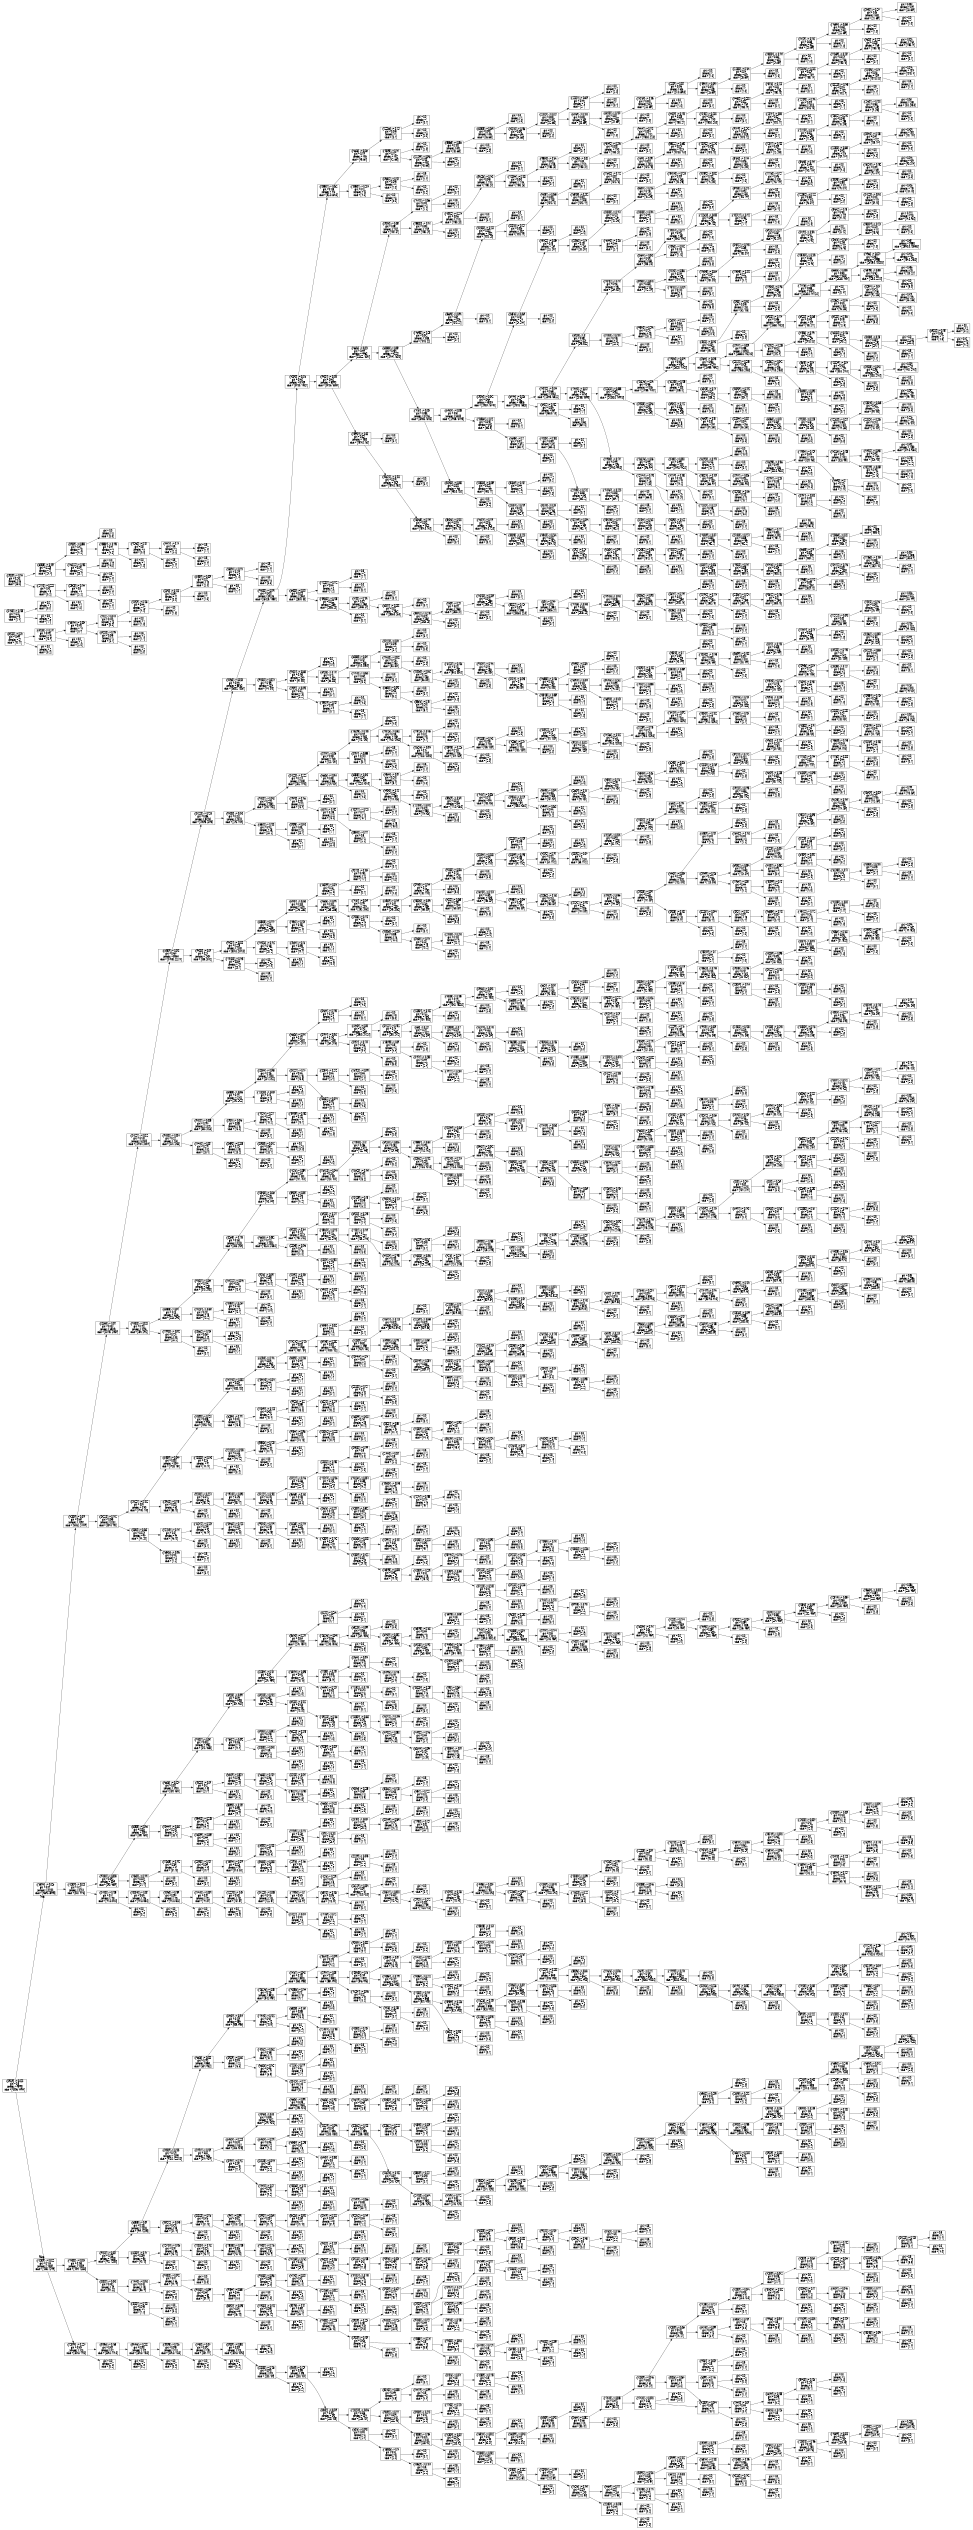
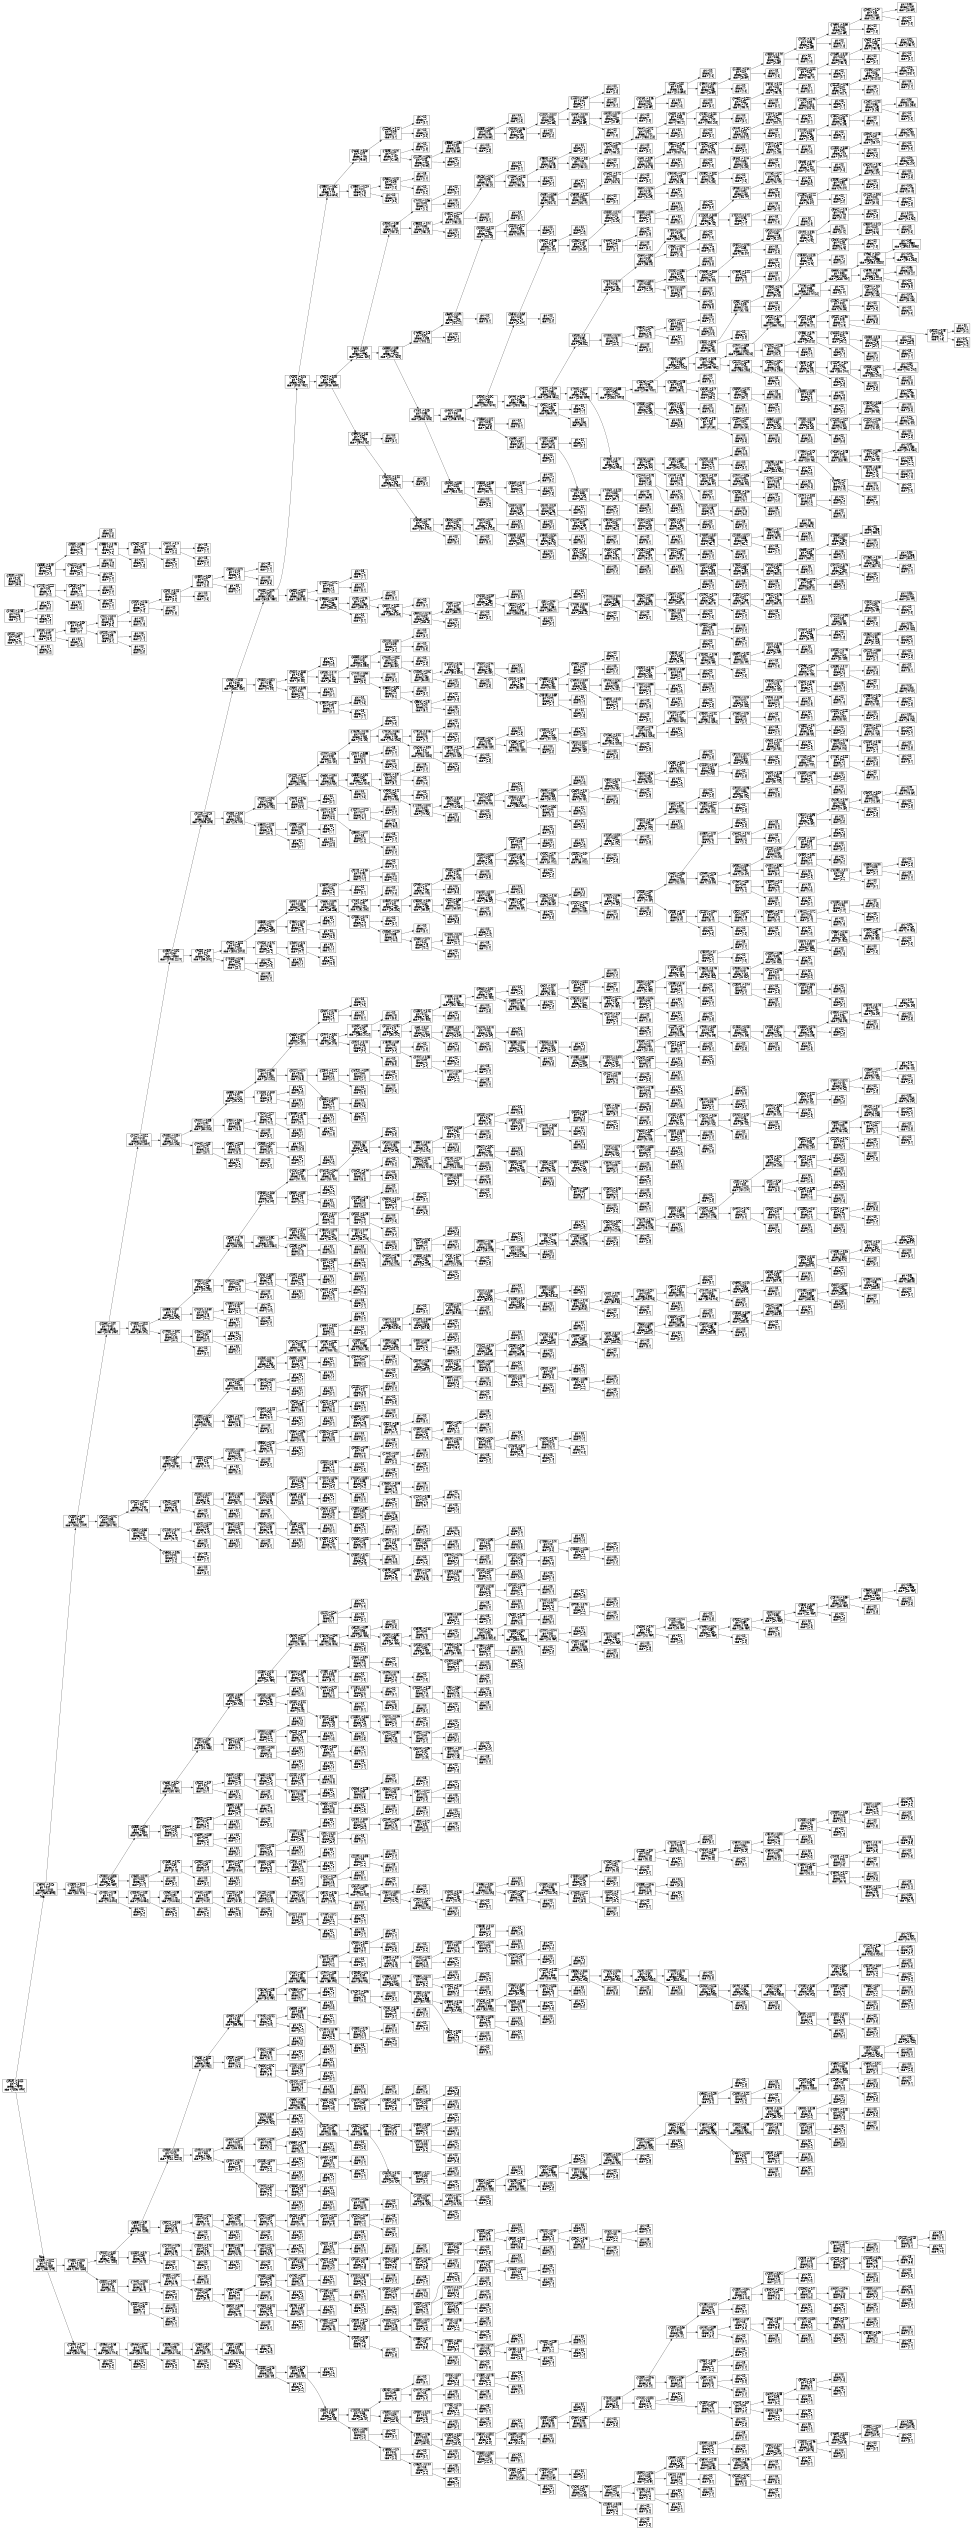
edge "gini = 0.0 samples = 288 value = [288, 0]" -> "x[69338] <= 0.151 gini = 0.486 samples = 12 value = [7, 5]": now "x[69238] <= 0.156 gini = 0.415 samples = 17 value = [12, 5]" -> "x[69338] <= 0.151 gini = 0.486 samples = 12 value = [7, 5]"
node "x[46489] <= 0.15 gini = 0.38 samples = 349 value = [89, 260]": label "x[46489] <= 0.15 gini = 0.38 samples = 349 value = [89, 260]" -> "x[46489] <= 0.15 gini = 0.38 gini = 349 value = [89, 260]"
edge "x[39339] <= 0.144 gini = 0.278 samples = 36 value = [30, 6]" -> "x[68505] <= 0.109 gini = 0.225 samples = 31 value = [27, 4]": removed
node "x[1442] <= 0.077 gini = 0.473 samples = 13 value = [5, 8]": label "x[1442] <= 0.077 gini = 0.473 samples = 13 value = [5, 8]" -> "x[1442] <= 0.077 gini = 0.873 samples = 13 value = [5, 8]"
node "x[97993] <= 0.304 gini = 0.344 samples = 3 value = [2, 1]": label "x[97993] <= 0.304 gini = 0.344 samples = 3 value = [2, 1]" -> "x[97993] <= 0.304 gini = 0.444 samples = 3 value = [2, 1]"
node "x[6314] <= 0.102 gini = 0.245 samples = 21 value = [18, 3]": label "x[6314] <= 0.102 gini = 0.245 samples = 21 value = [18, 3]" -> "x[6314] <= 0.102 gini = 0.241 samples = 21 value = [18, 3]"
node "x[162758] <= 0.17 gini = 0.48 samples = 5 value = [3, 2]": label "x[162758] <= 0.17 gini = 0.48 samples = 5 value = [3, 2]" -> "x[162758] <= 0.17 gini = 0.48 value = 5 value = [3, 2]"
node "x[91279] <= 0.29 gini = 0.244 samples = 3 value = [2, 1]": label "x[91279] <= 0.29 gini = 0.244 samples = 3 value = [2, 1]" -> "x[91279] <= 0.29 gini = 0.444 samples = 3 value = [2, 1]"
edge "x[114784] <= 0.068 gini = 0.245 samples = 7 value = [1, 6]" -> "x[60130] <= 0.06 gini = 0.469 samples = 8 value = [5, 3]": now "x[69238] <= 0.12 gini = 0.48 samples = 15 value = [6, 9]" -> "x[60130] <= 0.06 gini = 0.469 samples = 8 value = [5, 3]"
node "x[30431] <= 0.07 gini = 0.5 gini = 6 value = [3, 3]": label "x[30431] <= 0.07 gini = 0.5 gini = 6 value = [3, 3]" -> "x[30431] <= 0.07 gini = 0.5 samples = 6 value = [3, 3]"
edge "x[54297] <= 0.242 gini = 0.096 samples = 79 value = [75, 4]" -> "x[76426] <= 0.134 gini = 0.075 samples = 77 value = [74, 3]": removed
edge "x[37221] <= 0.146 gini = 0.366 samples = 29 value = [22, 7]" -> "x[113717] <= 0.106 gini = 0.298 samples = 22 value = [18, 4]": added
edge "x[143264] <= 0.087 gini = 0.255 samples = 20 value = [17, 3]" -> "x[104587] <= 0.075 gini = 0.198 samples = 18 value = [16, 2]": added
edge "x[37221] <= 0.152 gini = 0.278 samples = 60 value = [50, 10]" -> "x[56765] <= 0.163 gini = 0.175 samples = 31 value = [28, 3]": now "x[37221] <= 0.152 gini = 0.278 samples = 60 value = [50, 10]" -> "x[16265] <= 0.177 gini = 0.263 samples = 90 value = [76, 14]"
edge "x[39433] <= 0.115 gini = 0.328 samples = 63 value = [50, 13]" -> "x[92752] <= 0.227 gini = 0.312 samples = 62 value = [50, 12]": removed
edge "x[34616] <= 0.129 gini = 0.128 samples = 29 value = [27, 2]" -> "x[72539] <= 0.502 gini = 0.071 samples = 27 value = [26, 1]": reversed
edge "x[129912] <= 0.101 gini = 0.08 samples = 48 value = [46, 2]" -> "x[81358] <= 0.223 gini = 0.043 samples = 46 value = [45, 1]": added
edge "x[72539] <= 0.239 gini = 0.48 samples = 25 value = [15, 10]" -> "x[157742] <= 0.176 gini = 0.444 samples = 6 value = [2, 4]": removed
edge "x[72539] <= 0.368 gini = 0.432 samples = 19 value = [13, 6]" -> "x[37220] <= 0.208 gini = 0.48 samples = 5 value = [2, 3]": removed
edge "x[39339] <= 0.058 gini = 0.444 samples = 6 value = [4, 2]" -> "x[75636] <= 0.071 gini = 0.5 samples = 4 value = [2, 2]": removed
edge "x[127517] <= 0.158 gini = 0.231 samples = 15 value = [13, 2]" -> "x[41053] <= 0.134 gini = 0.142 samples = 13 value = [12, 1]": added
edge "x[46636] <= 0.142 gini = 0.496 samples = 11 value = [6, 5]" -> "x[1226] <= 0.119 gini = 0.32 samples = 5 value = [1, 4]": added
edge "x[39339] <= 0.188 gini = 0.5 samples = 6 value = [3, 3]" -> "x[39339] <= 0.11 gini = 0.375 samples = 4 value = [3, 1]": removed
edge "x[122865] <= 0.096 gini = 0.496 samples = 11 value = [6, 5]" -> "x[37220] <= 0.125 gini = 0.198 samples = 9 value = [8, 1]": now "x[157974] <= 0.132 gini = 0.298 samples = 11 value = [9, 2]" -> "x[37220] <= 0.125 gini = 0.198 samples = 9 value = [8, 1]"
edge "x[147265] <= 0.162 gini = 0.361 samples = 38 value = [29, 9]" -> "x[97831] <= 0.156 gini = 0.327 samples = 34 value = [27, 7]": added
edge "x[157817] <= 0.102 gini = 0.497 samples = 13 value = [7, 6]" -> "x[103448] <= 0.11 gini = 0.5 samples = 12 value = [6, 6]": added
edge "x[97808] <= 0.099 gini = 0.441 samples = 58 value = [39, 19]" -> "x[50927] <= 0.095 gini = 0.39 samples = 49 value = [36, 13]": added
edge "x[97808] <= 0.126 gini = 0.32 samples = 25 value = [20, 5]" -> "x[97808] <= 0.121 gini = 0.444 samples = 9 value = [6, 3]": added
edge "x[39339] <= 0.109 gini = 0.486 samples = 12 value = [7, 5]" -> "x[115551] <= 0.271 gini = 0.5 samples = 10 value = [5, 5]": now "x[97808] <= 0.126 gini = 0.32 samples = 25 value = [20, 5]" -> "x[115551] <= 0.271 gini = 0.5 samples = 10 value = [5, 5]"
edge "x[5336] <= 0.067 gini = 0.444 samples = 9 value = [3, 6]" -> "x[72539] <= 0.077 gini = 0.408 samples = 14 value = [10, 4]": now "x[5336] <= 0.067 gini = 0.444 samples = 9 value = [3, 6]" -> "x[49861] <= 0.087 gini = 0.5 samples = 4 value = [2, 2]"
edge "x[61509] <= 0.093 gini = 0.456 samples = 88 value = [57, 31]" -> "x[84644] <= 0.052 gini = 0.466 samples = 84 value = [53, 31]": added
